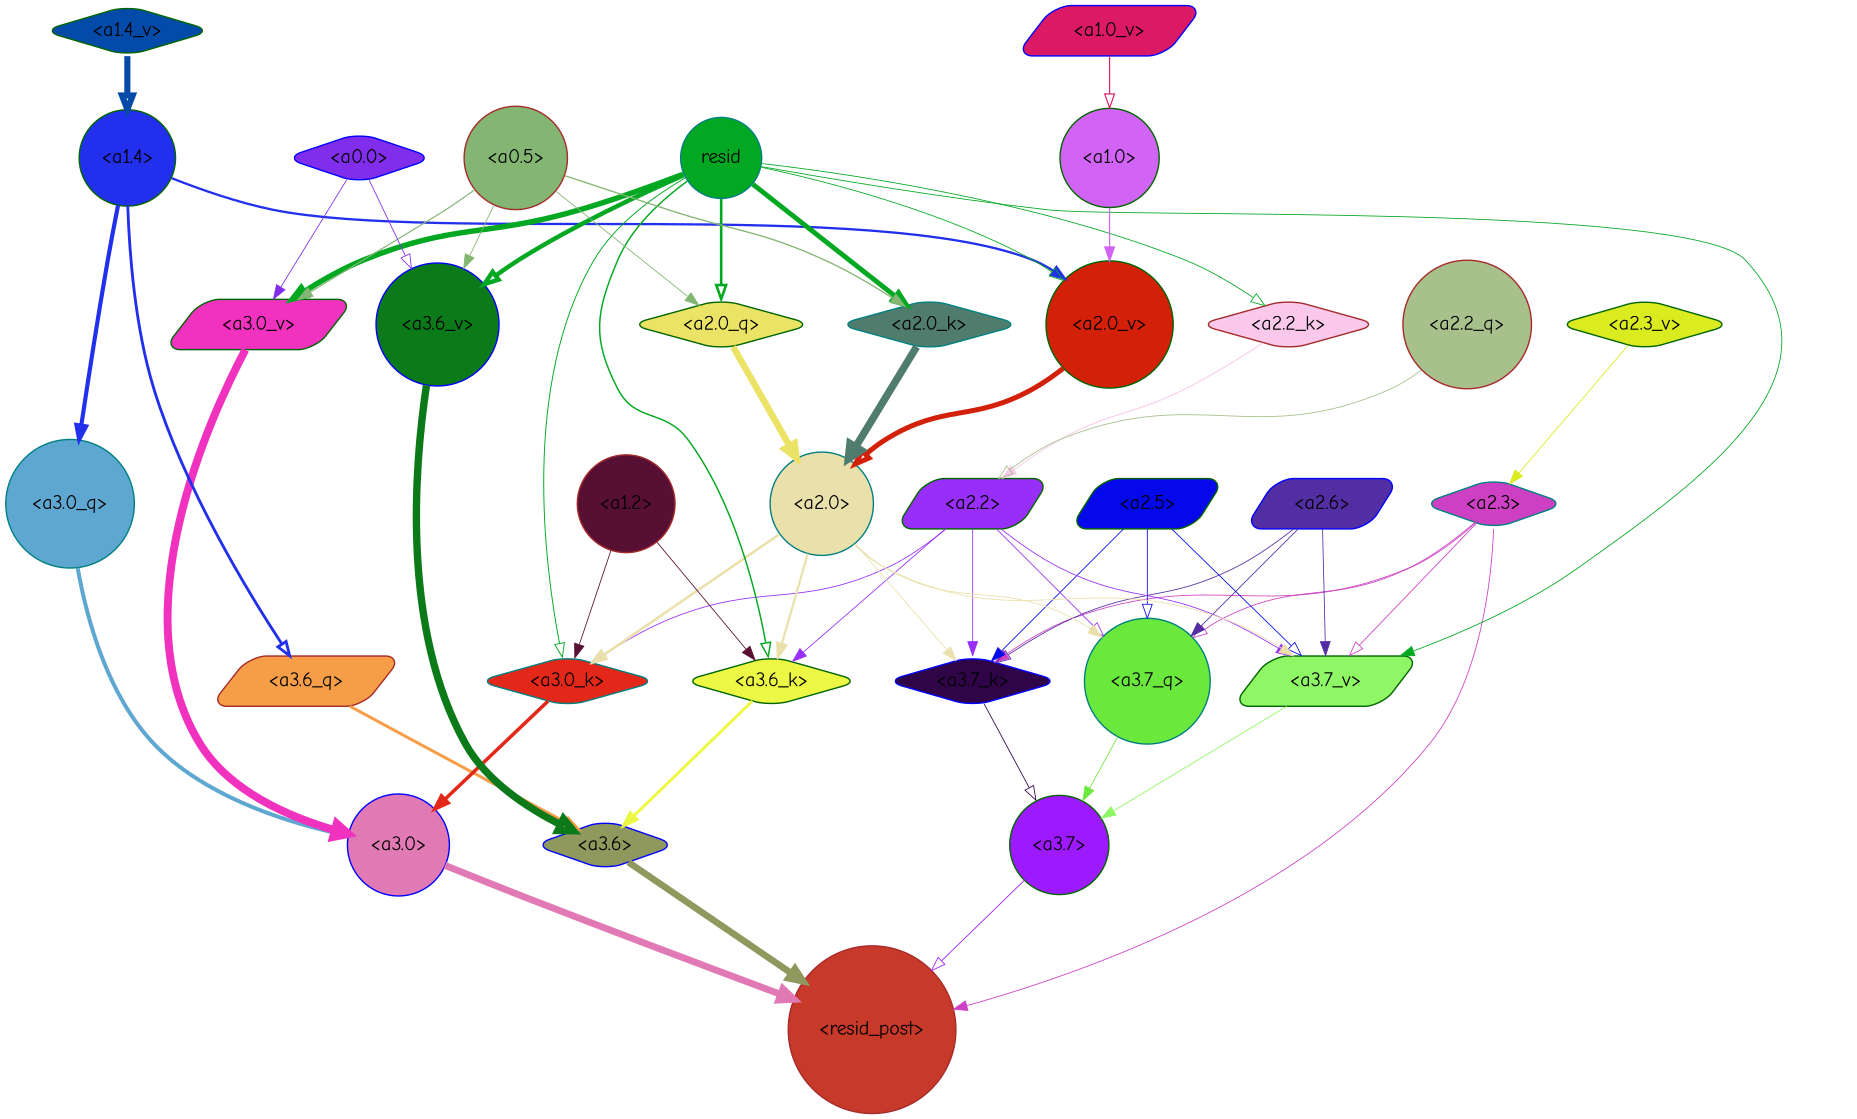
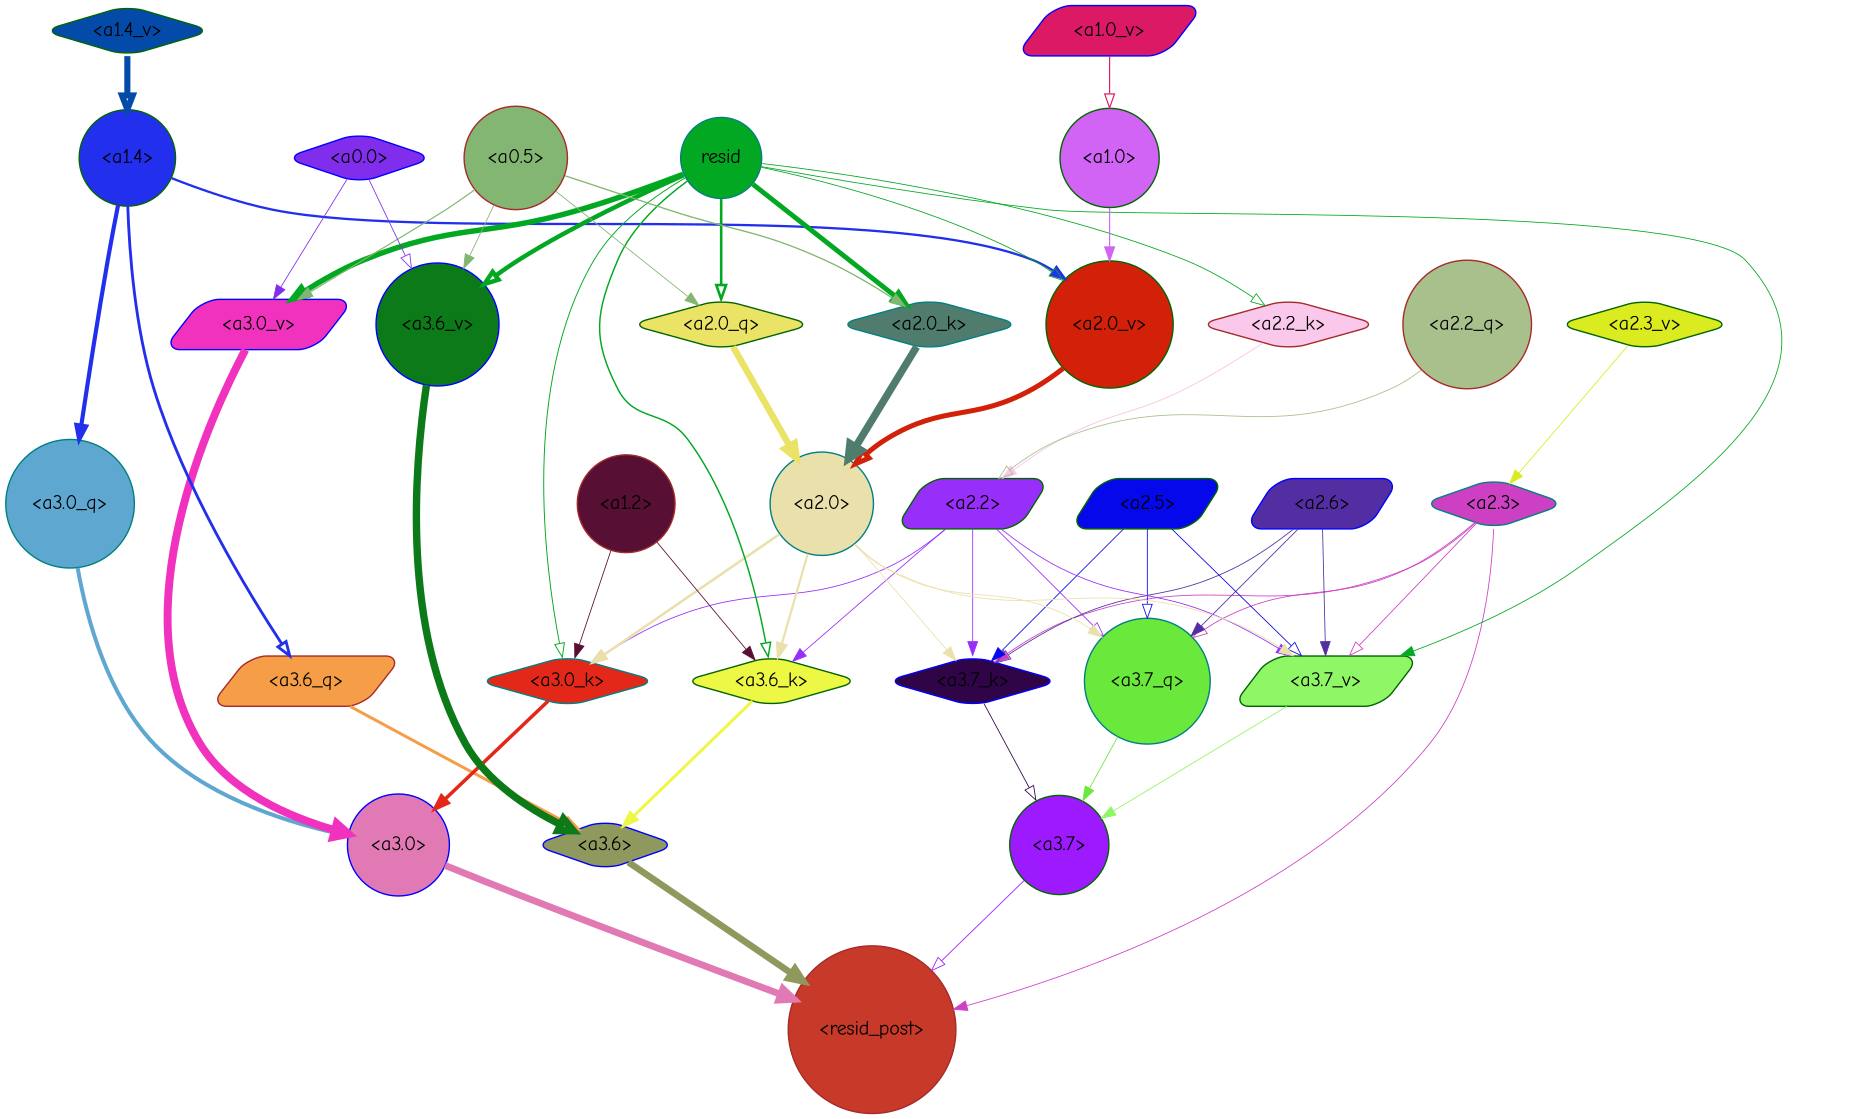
node "<a3.0_v>": color darkgreen -> blue
